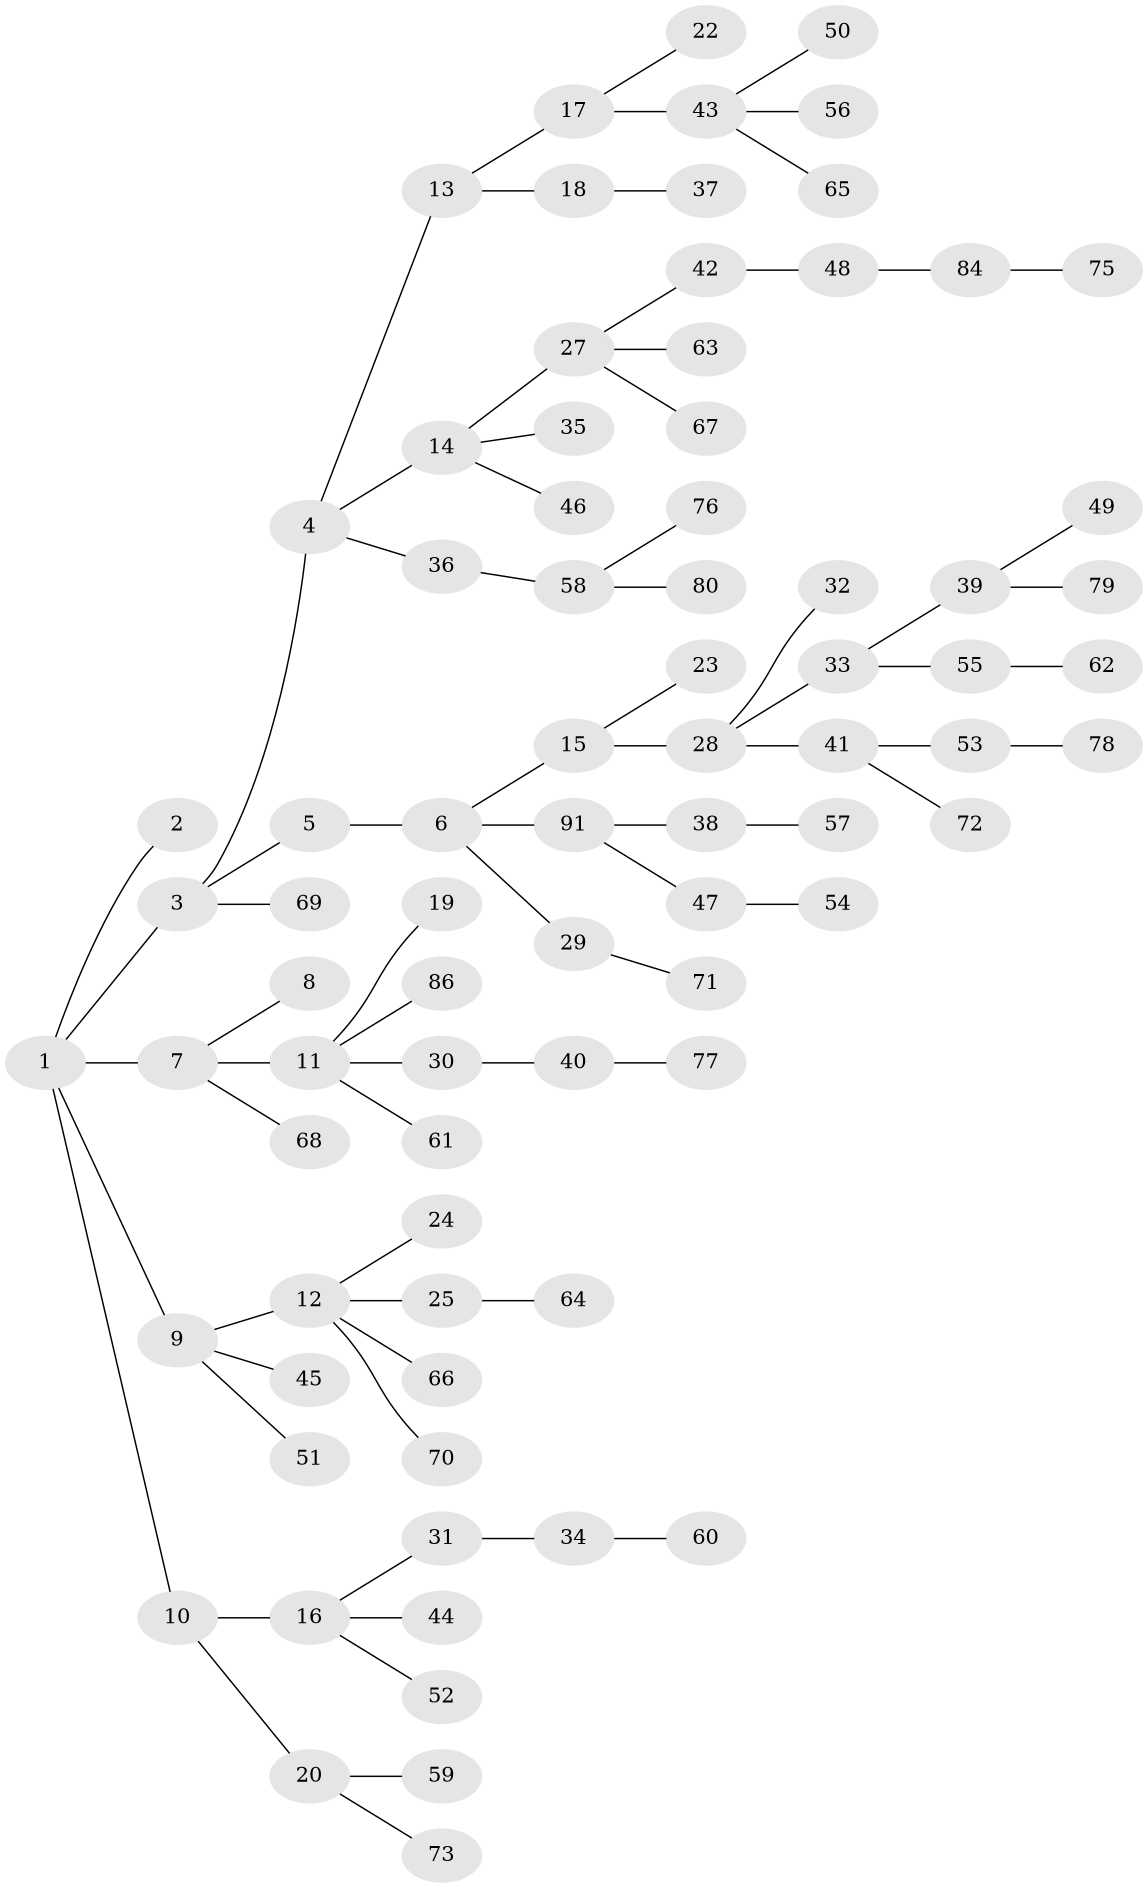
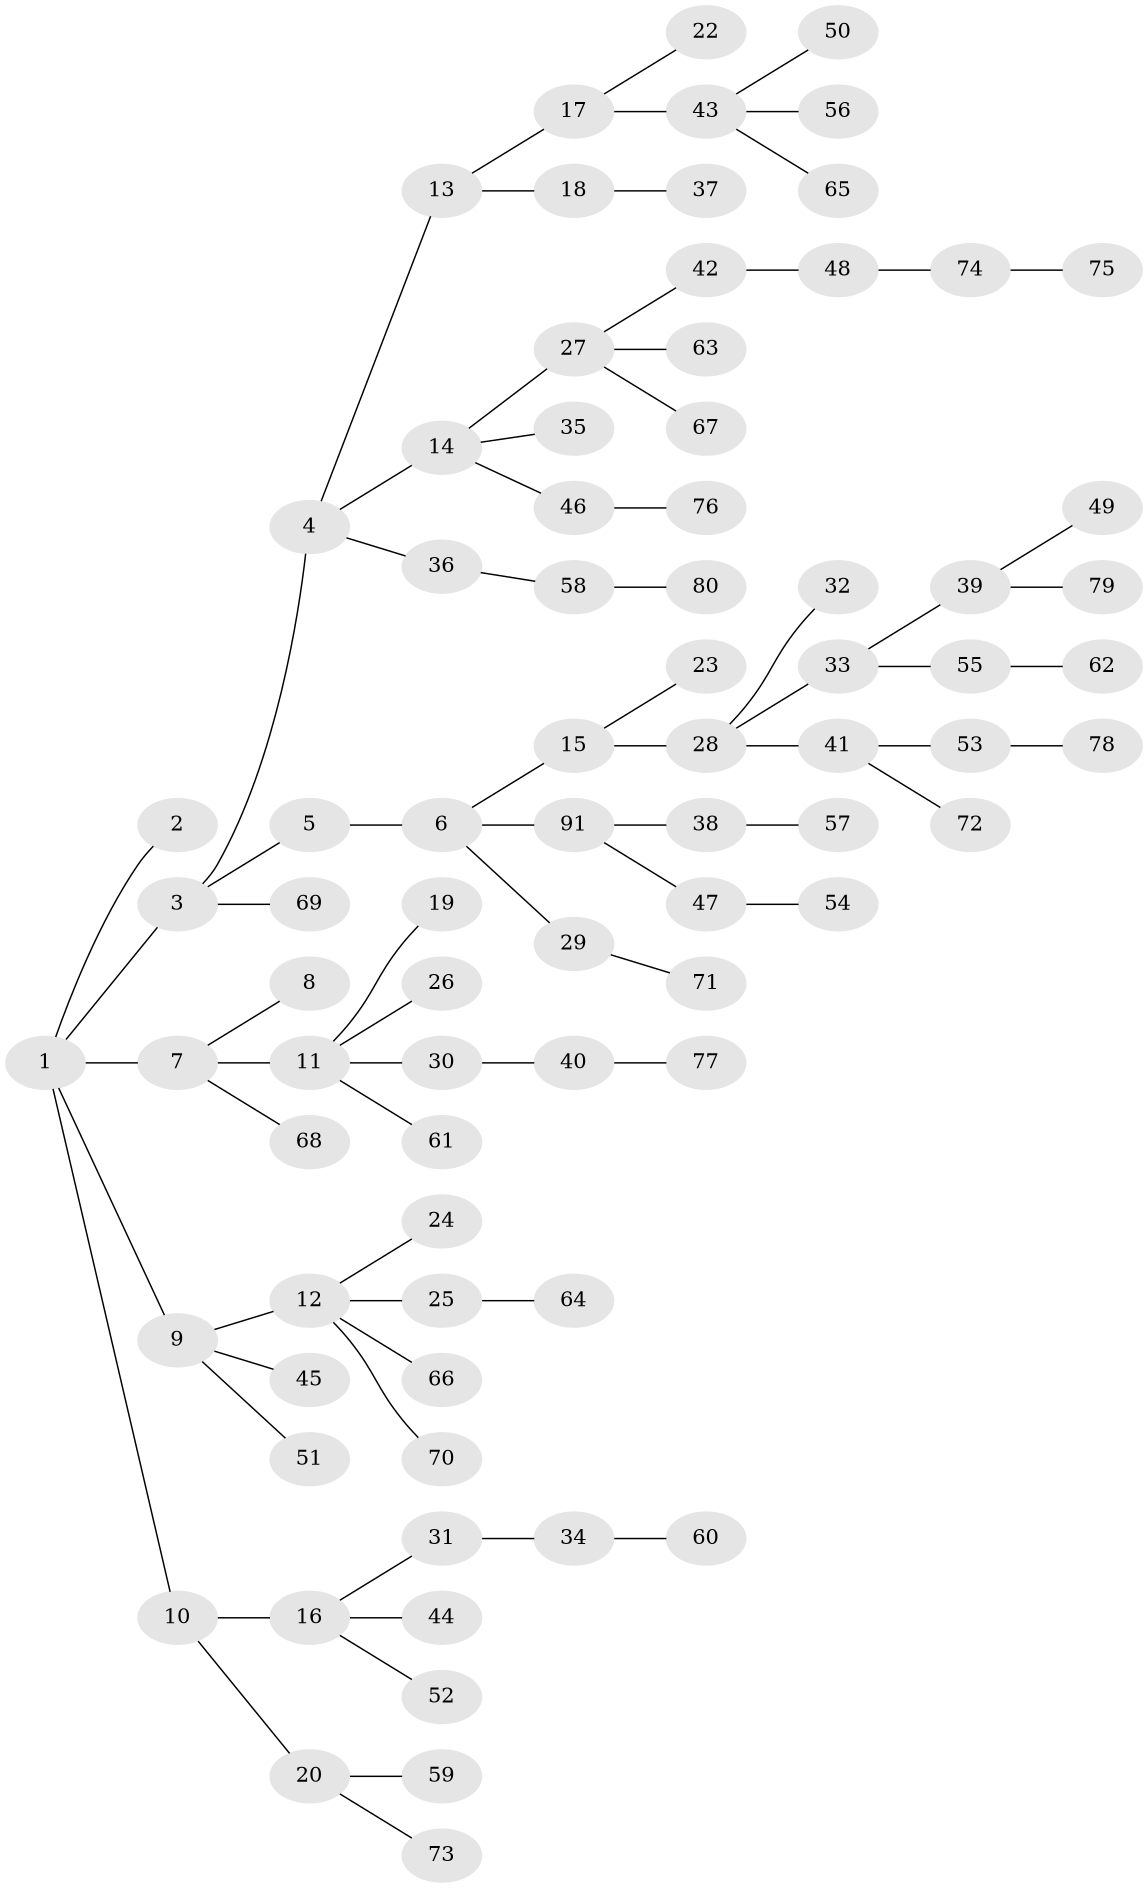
node "84": label "84" -> "74"
edge "76" -- "58": now "76" -- "46"
node "86": label "86" -> "26"
